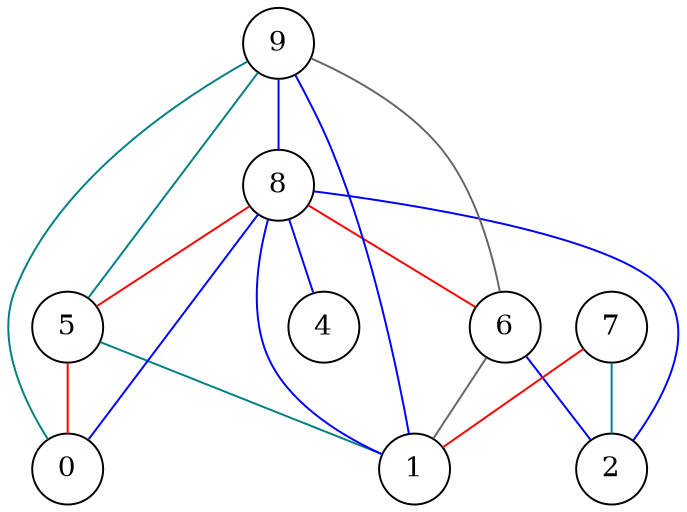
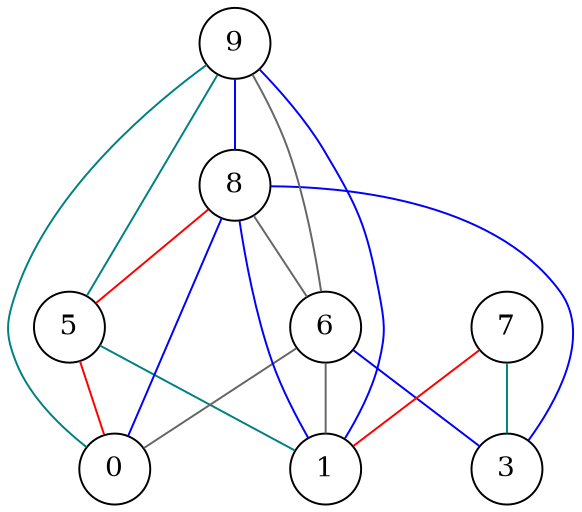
edge "8" -- "6": color red -> gray40
node "4": removed
edge "6" -- "0": added
node "2": label "2" -> "3"
